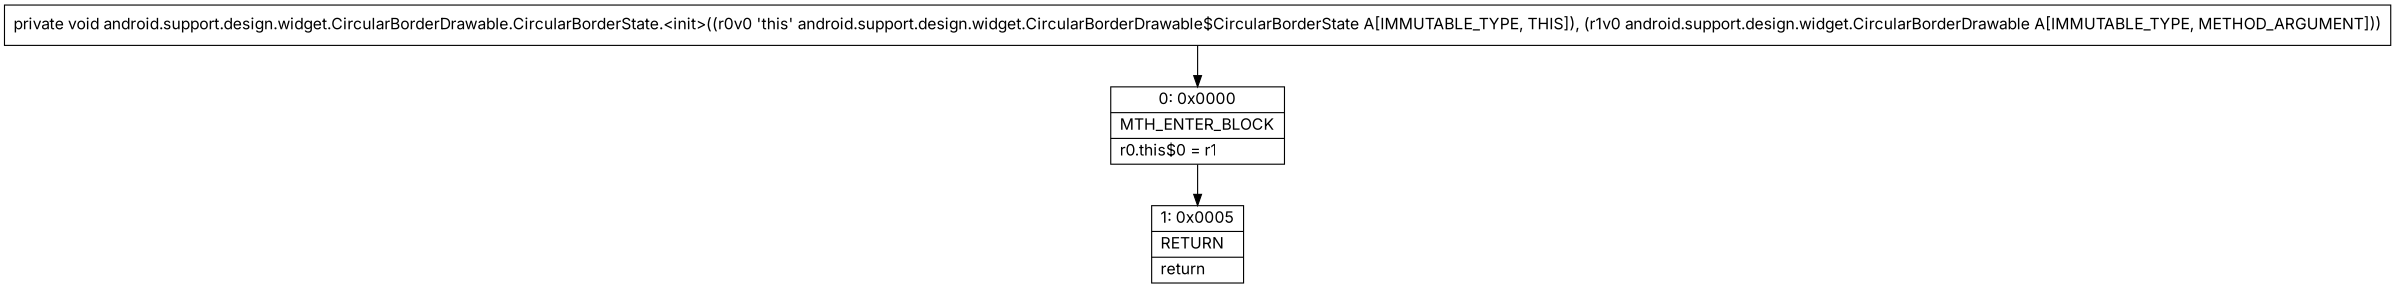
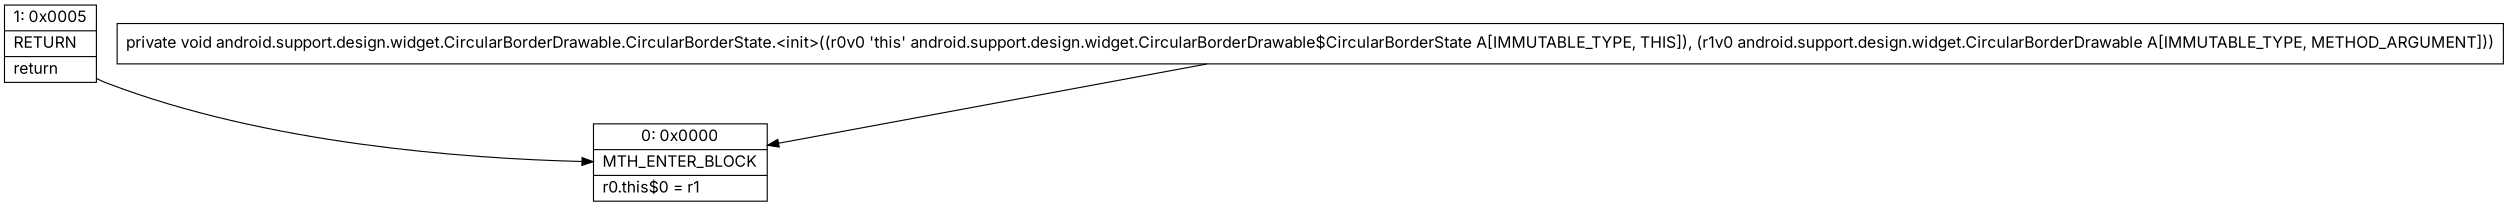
edge "0: 0x0000" -> "1: 0x0005": reversed
